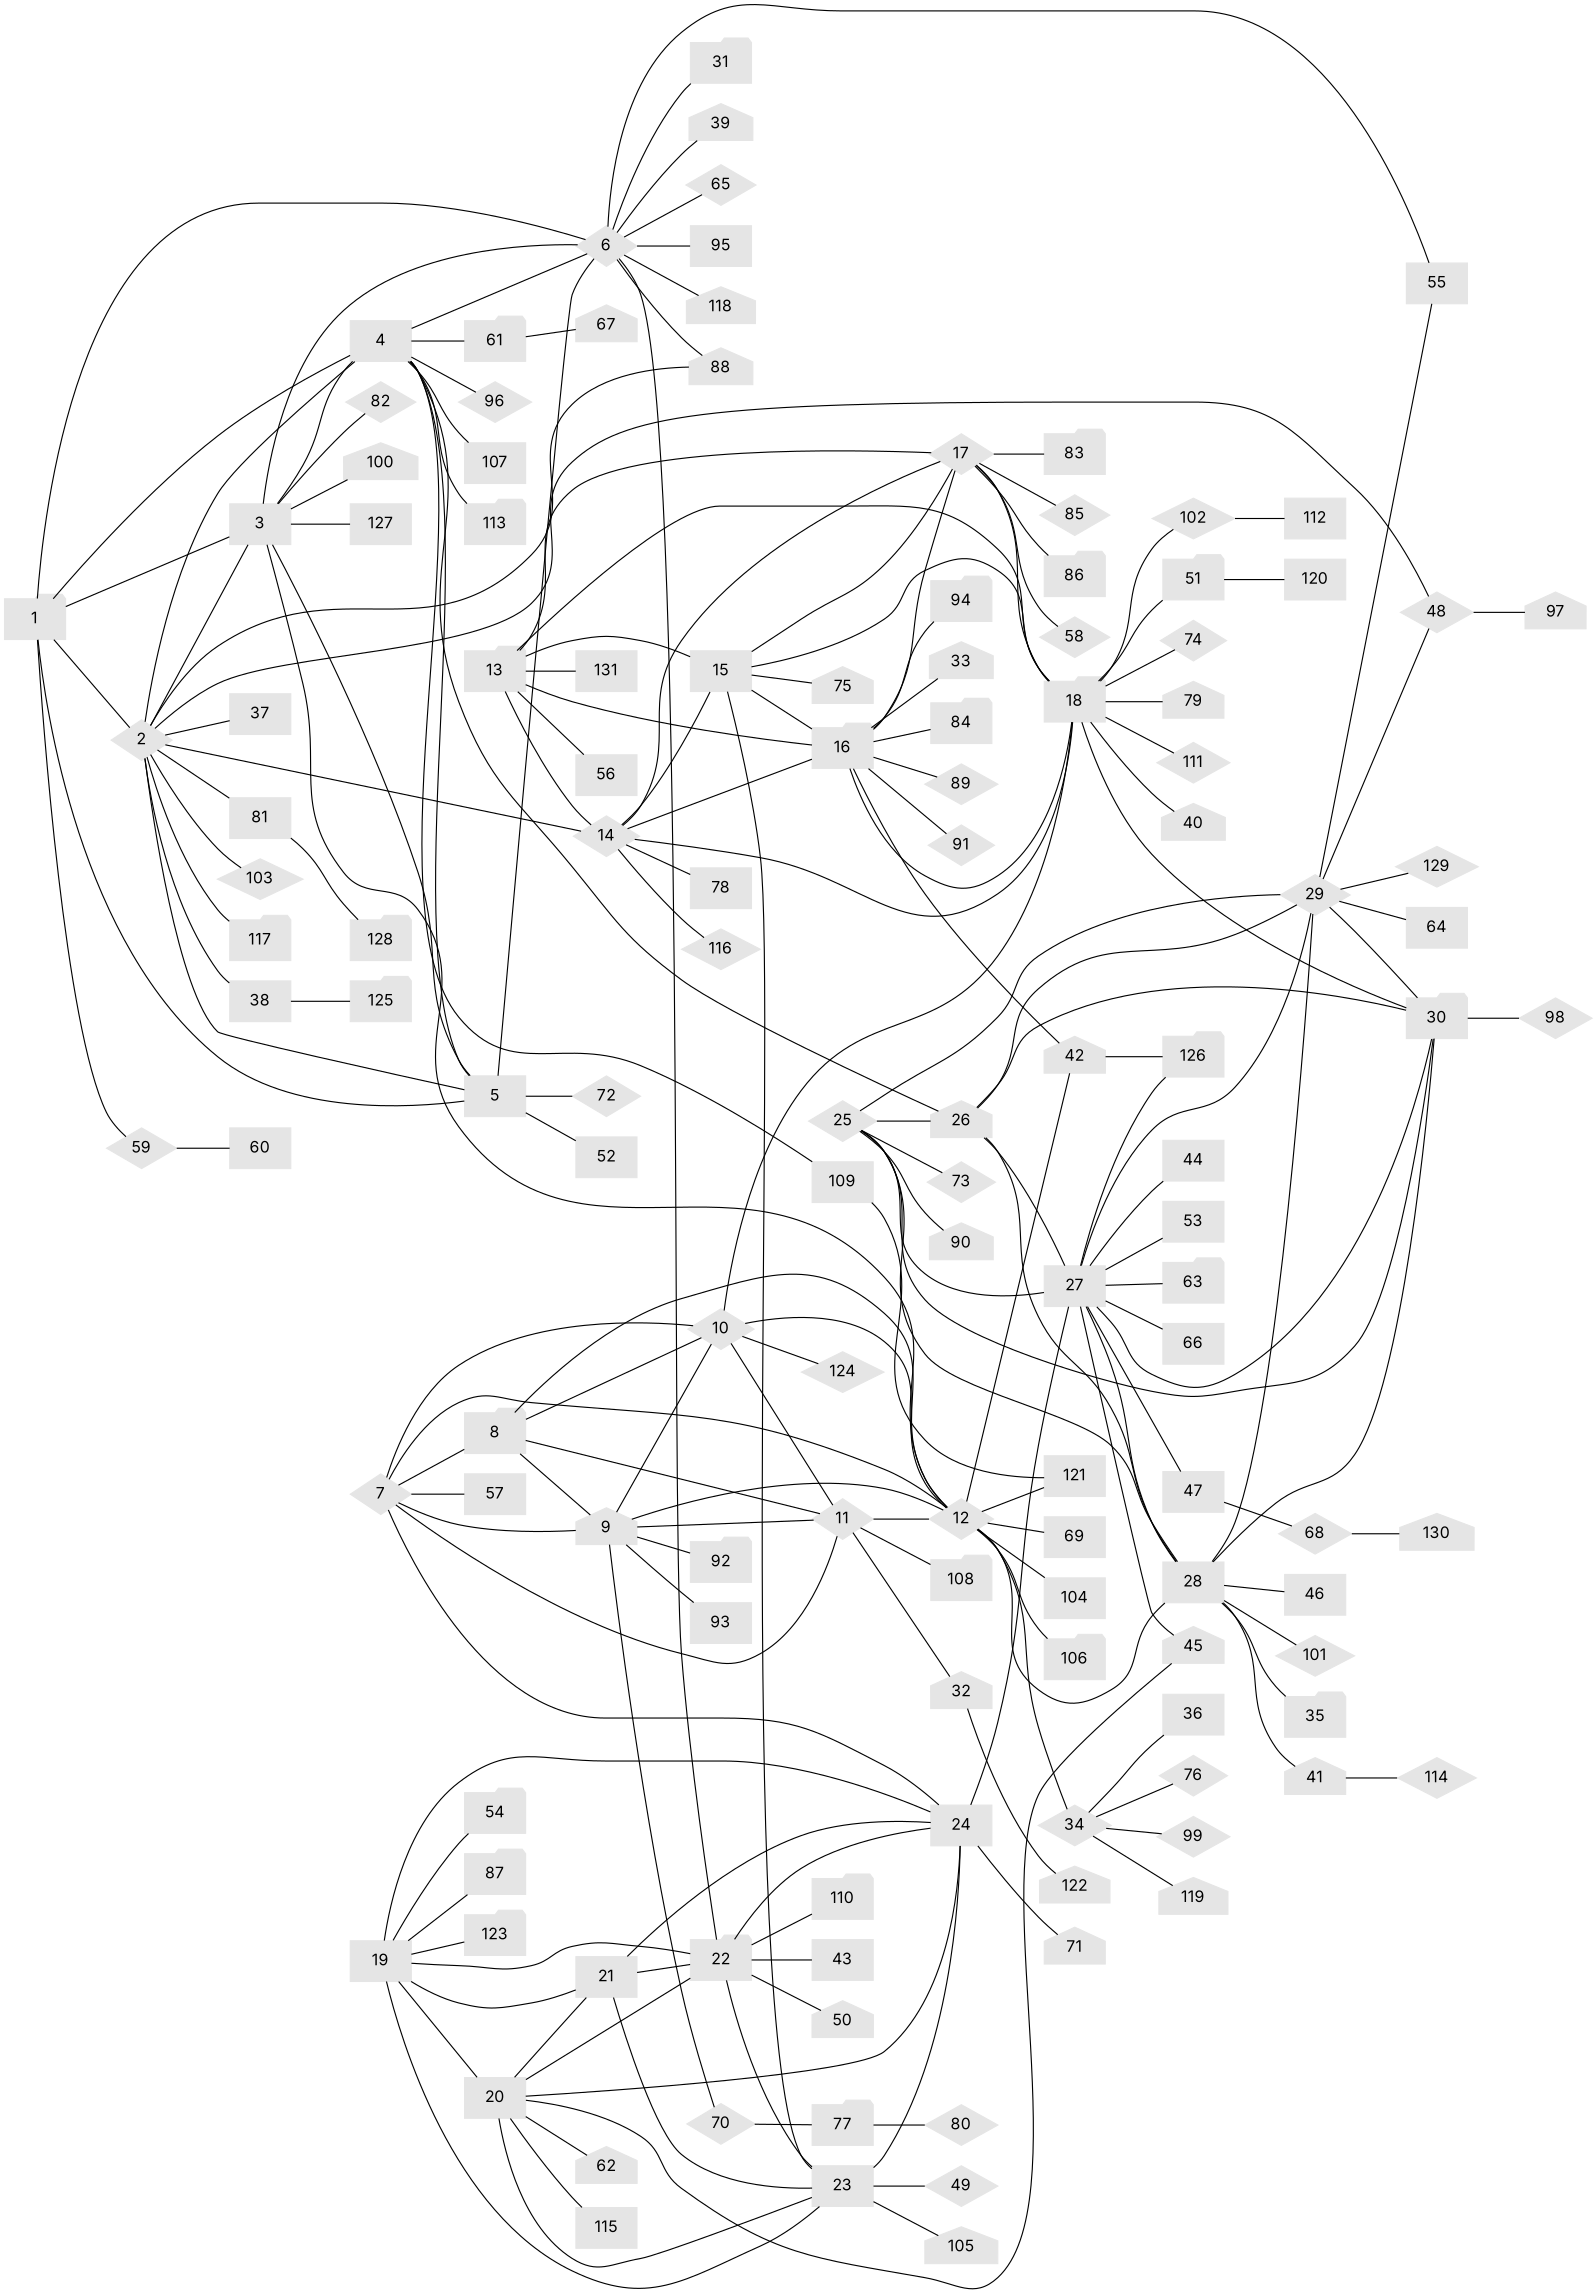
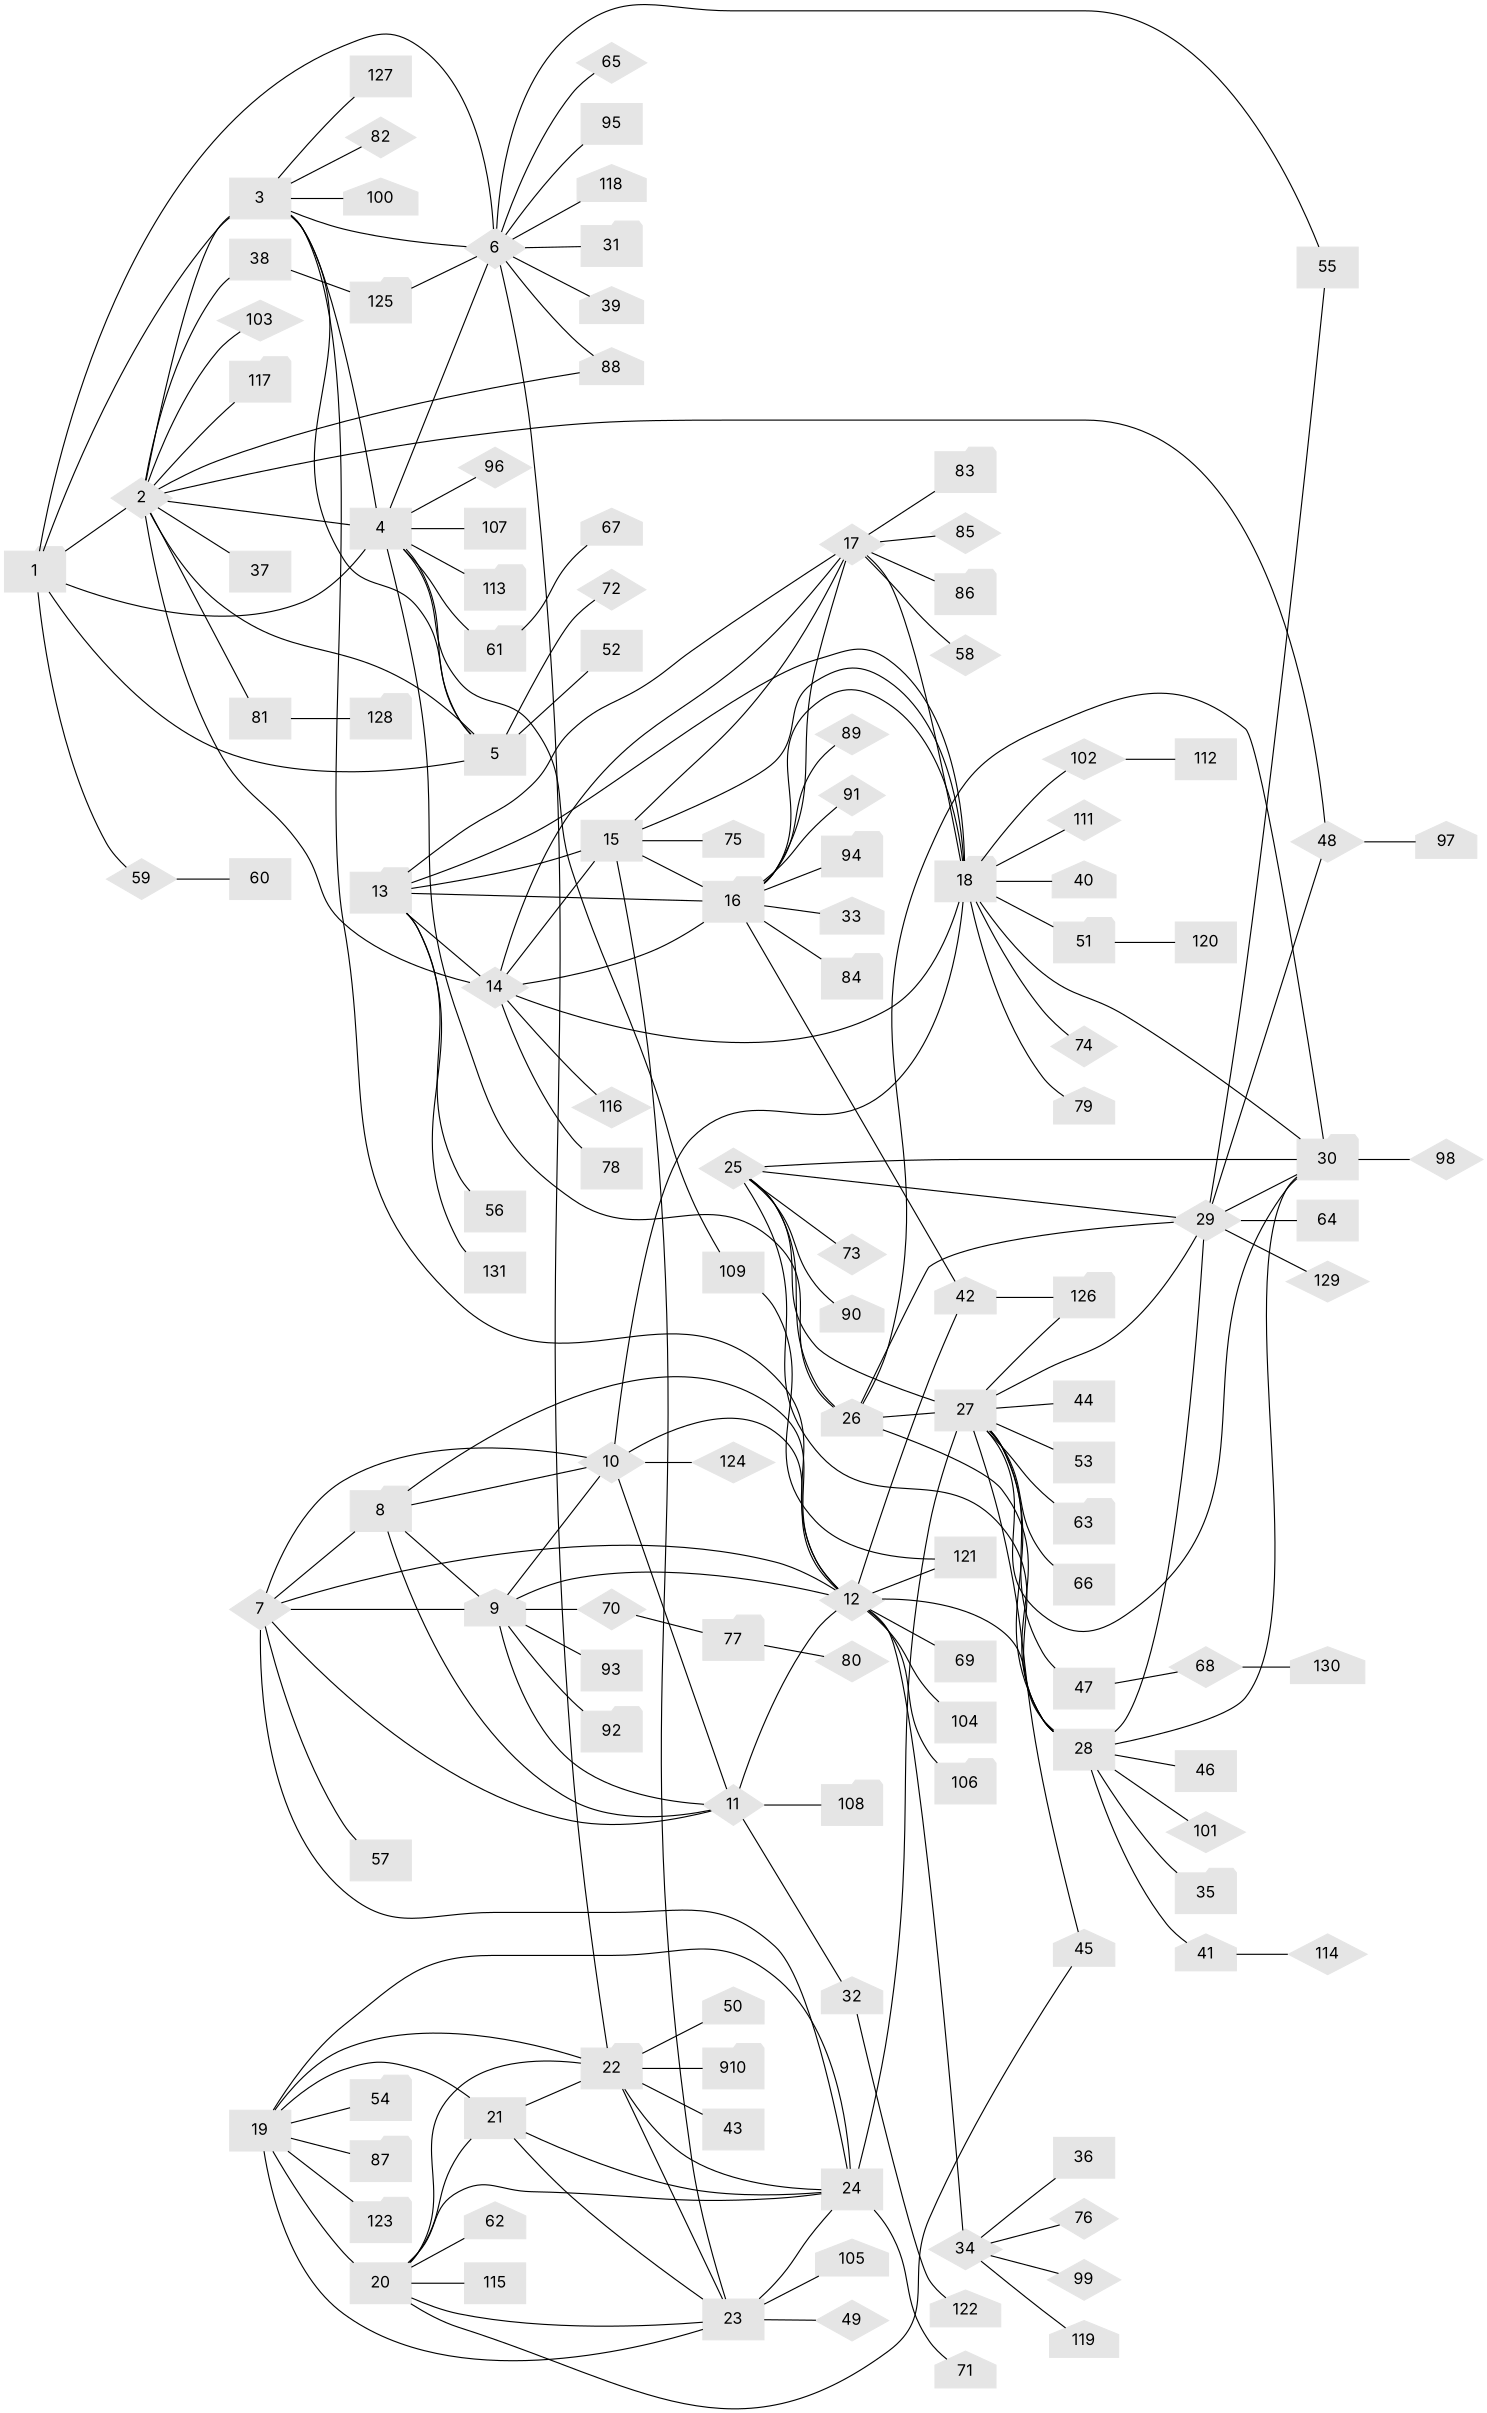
edge "6" -- "5": now "6" -- "125"
node "110": label "110" -> "910"
